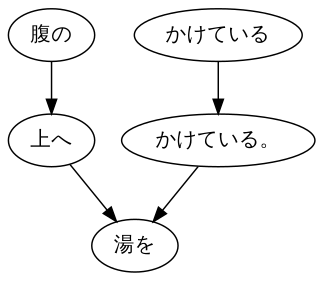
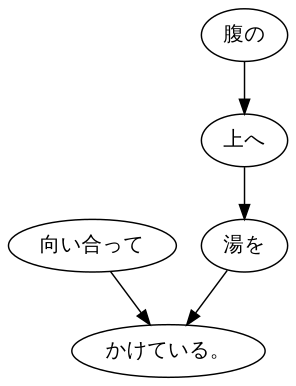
node "かけている": label "かけている" -> "向い合って"
edge "かけている。" -> "湯を": reversed
